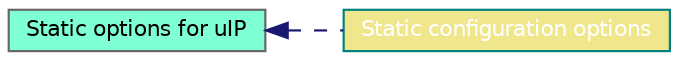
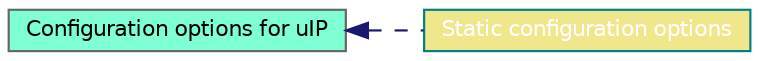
node "Static options for uIP": label "Static options for uIP" -> "Configuration options for uIP"
